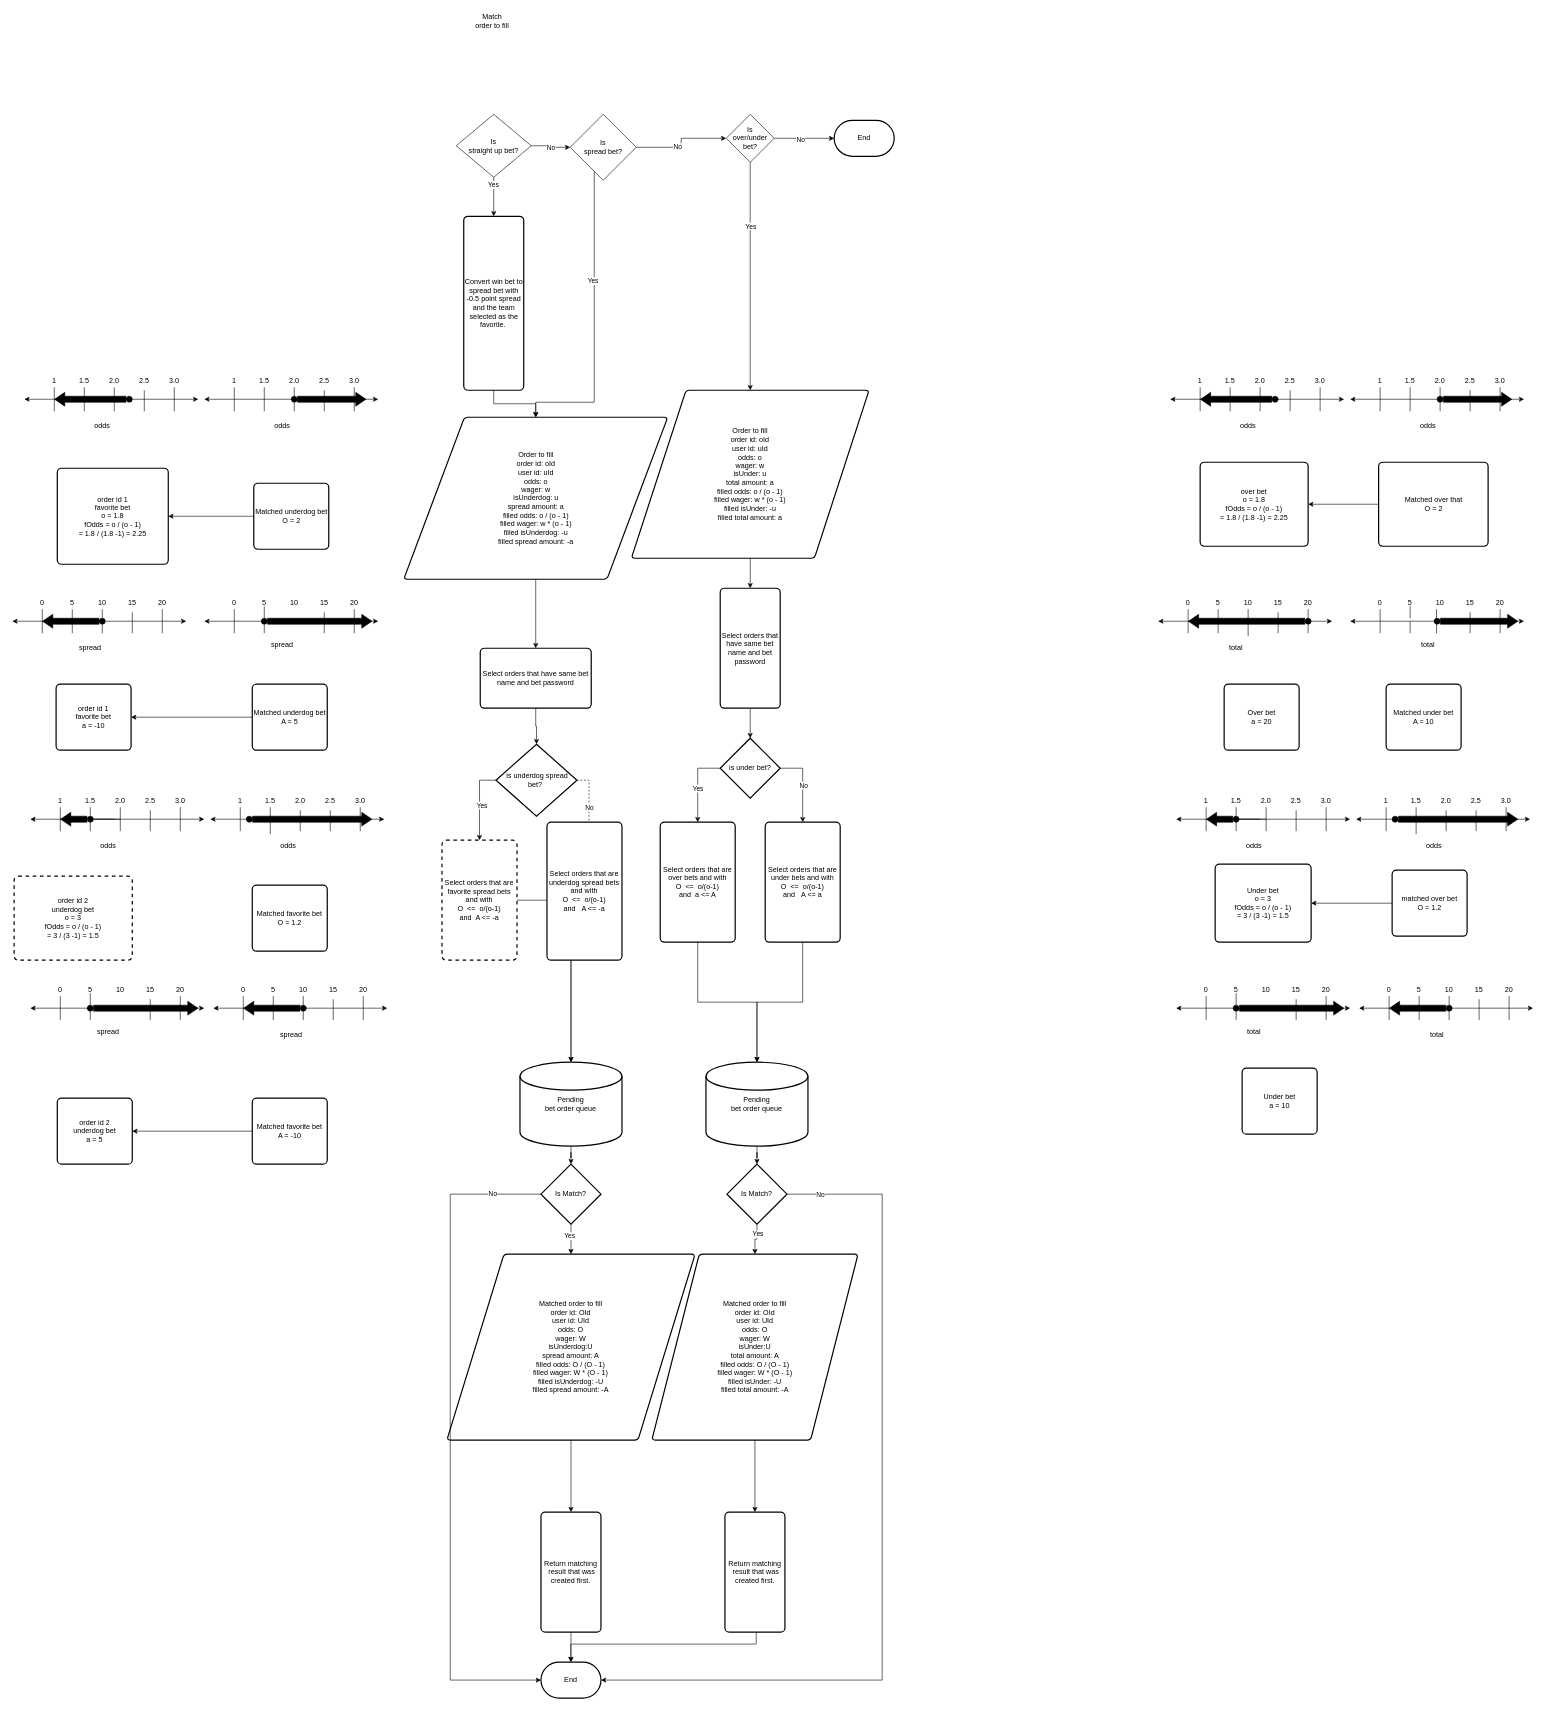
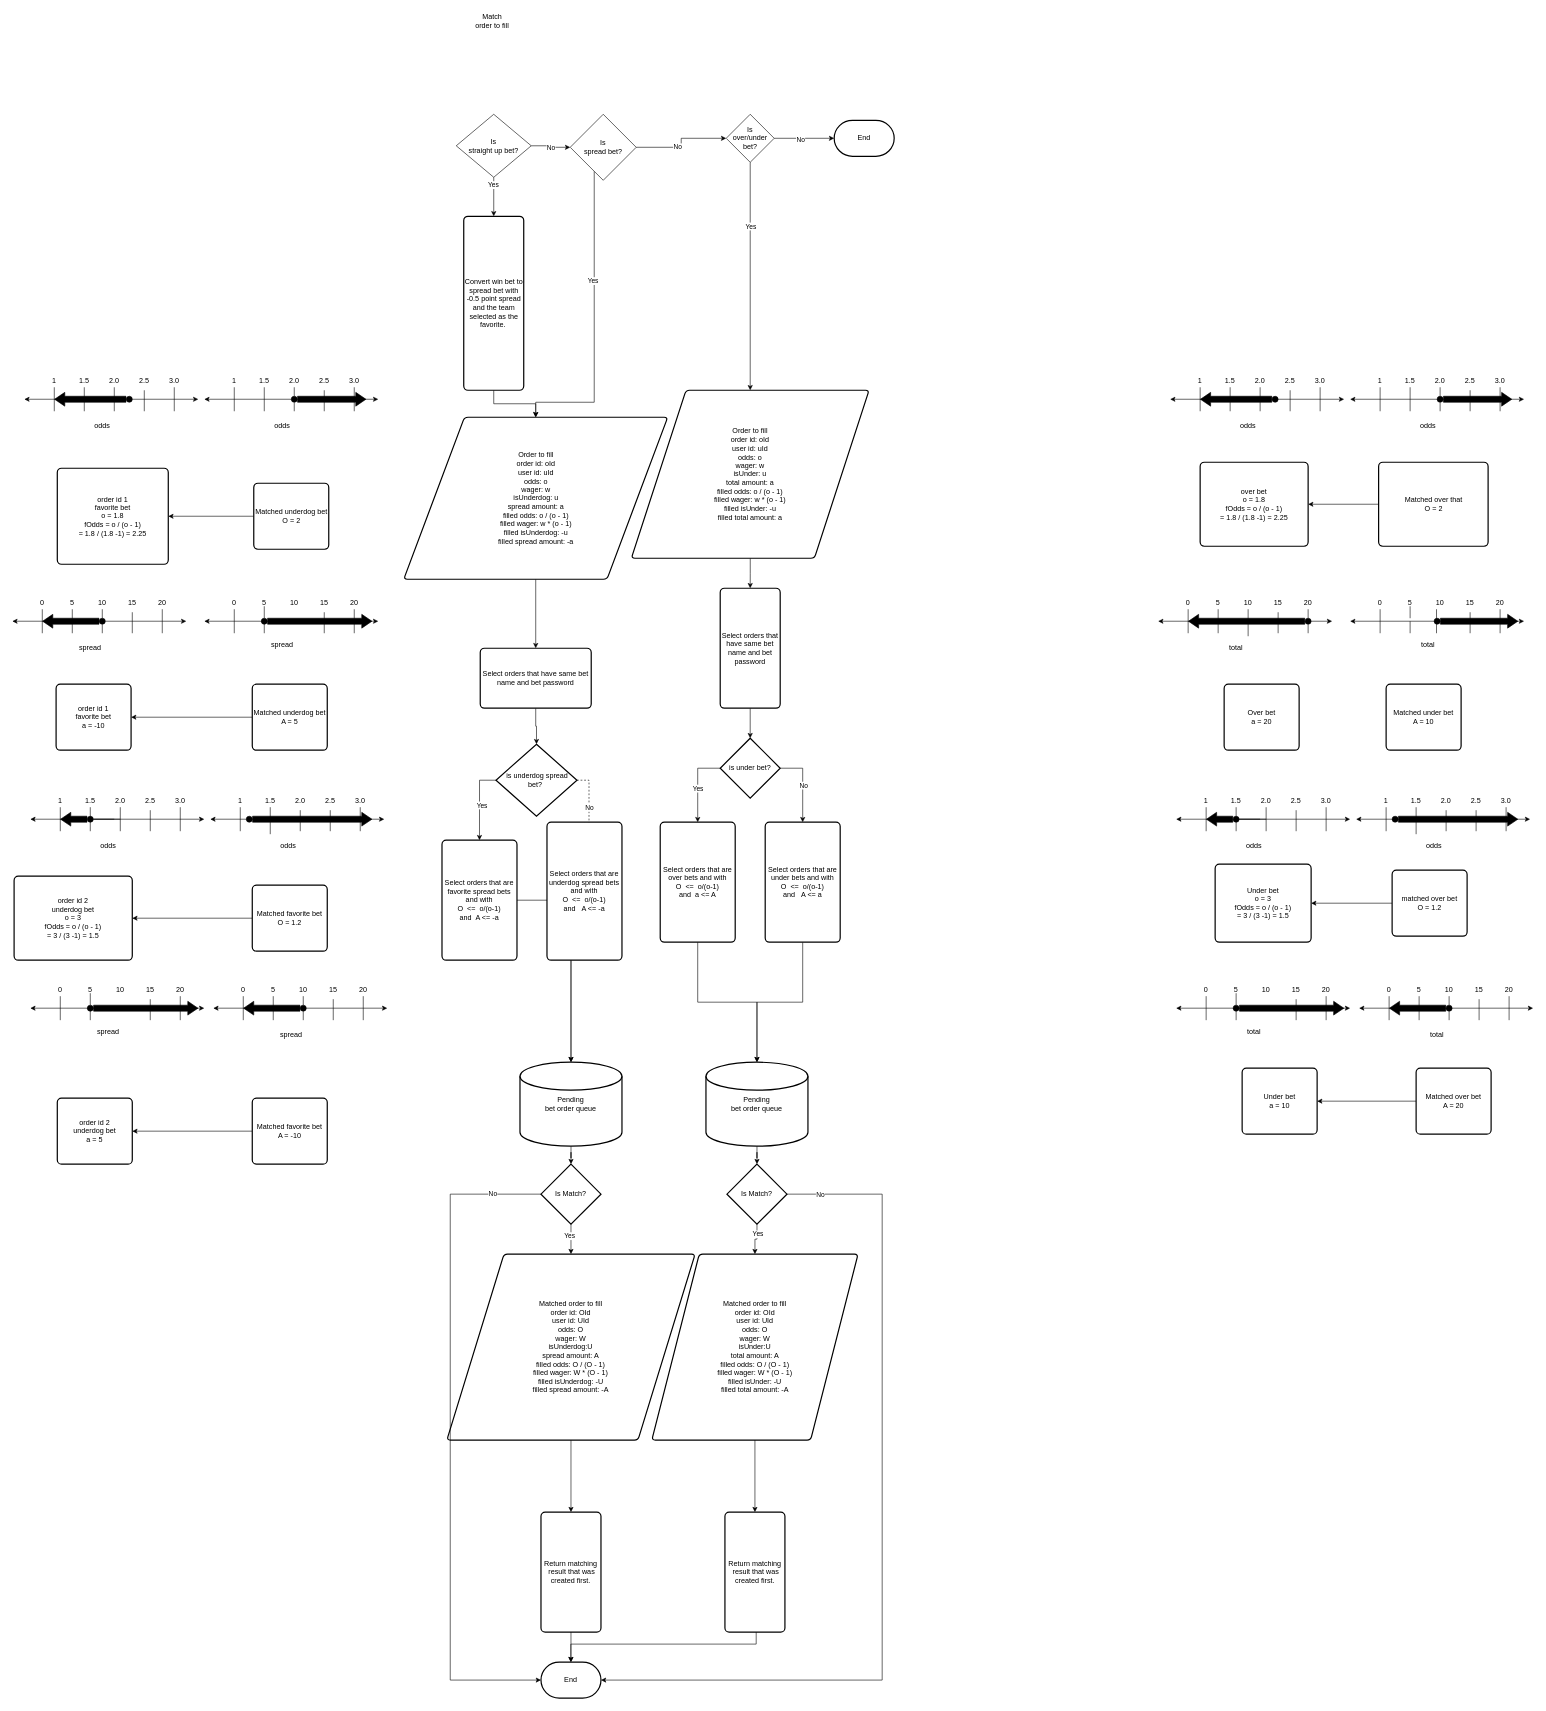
node "Select orders that are favorite spread bets and with O <= o/(o-1) and A <= -a": style dashed -> solid
node "order id 2 underdog bet o = 3 fOdds = o / (o - 1) = 3 / (3 -1) = 1.5": style dashed -> solid
edge "Matched favorite bet O = 1.2" -> "order id 2 underdog bet o = 3 fOdds = o / (o - 1) = 3 / (3 -1) = 1.5": added
edge "Matched over bet A = 20" -> "Under bet a = 10": added
node "Matched over bet A = 20": added
